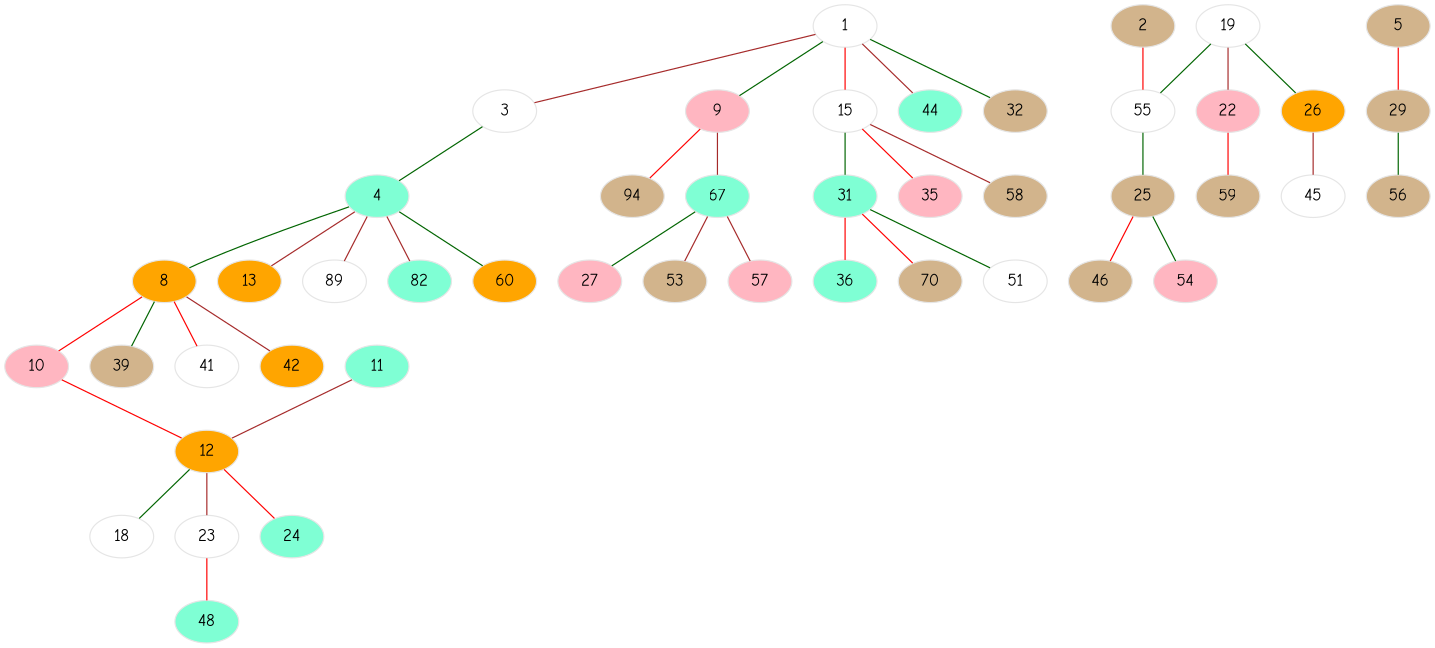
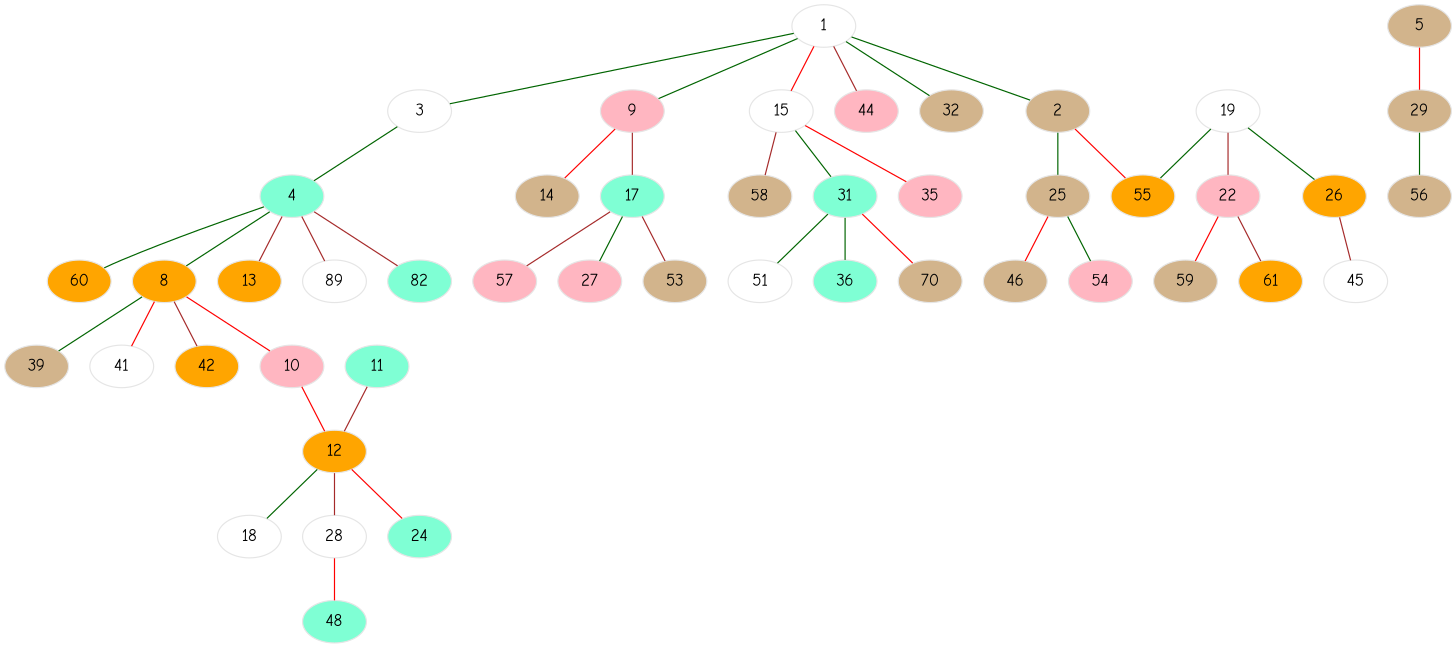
edge "1" -- "3": color brown -> darkgreen
edge "1" -- "2": added
node "44": fillcolor aquamarine -> lightpink
node "55": fillcolor white -> orange
edge "55" -- "25": now "2" -- "25"
node "94": label "94" -> "14"
node "67": label "67" -> "17"
edge "31" -- "36": color red -> darkgreen
node "61": added
node "23": label "23" -> "28"
